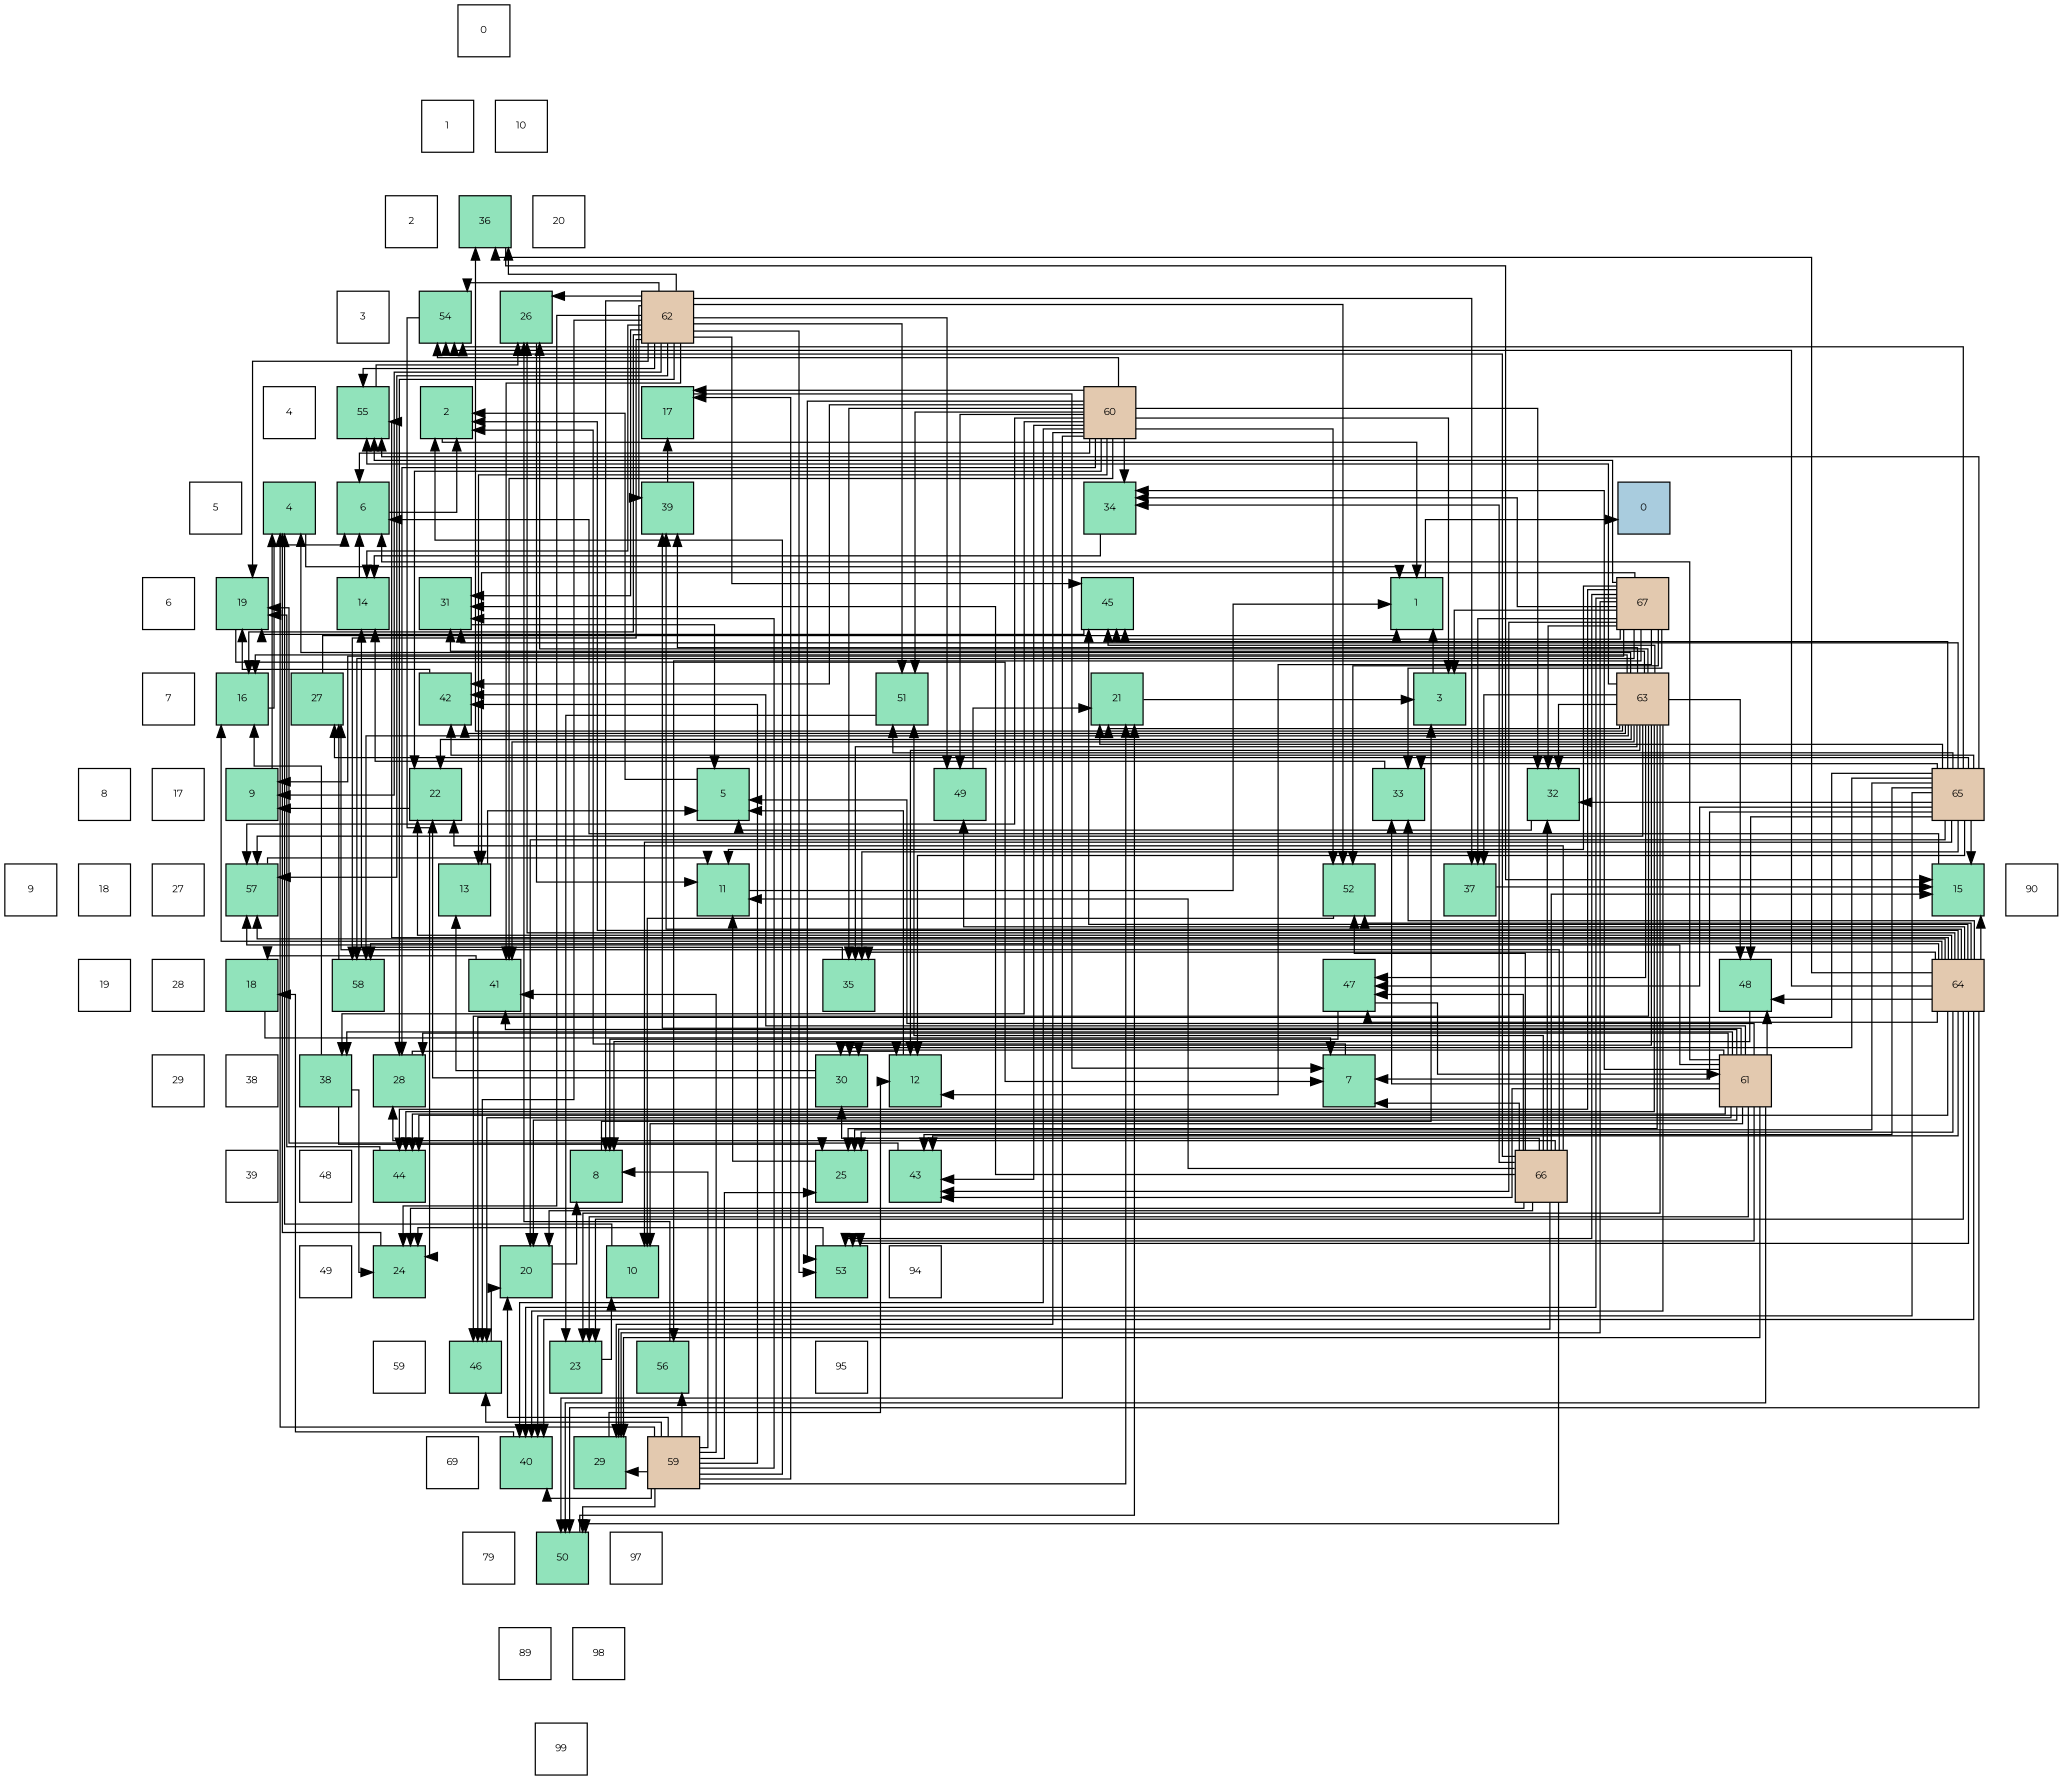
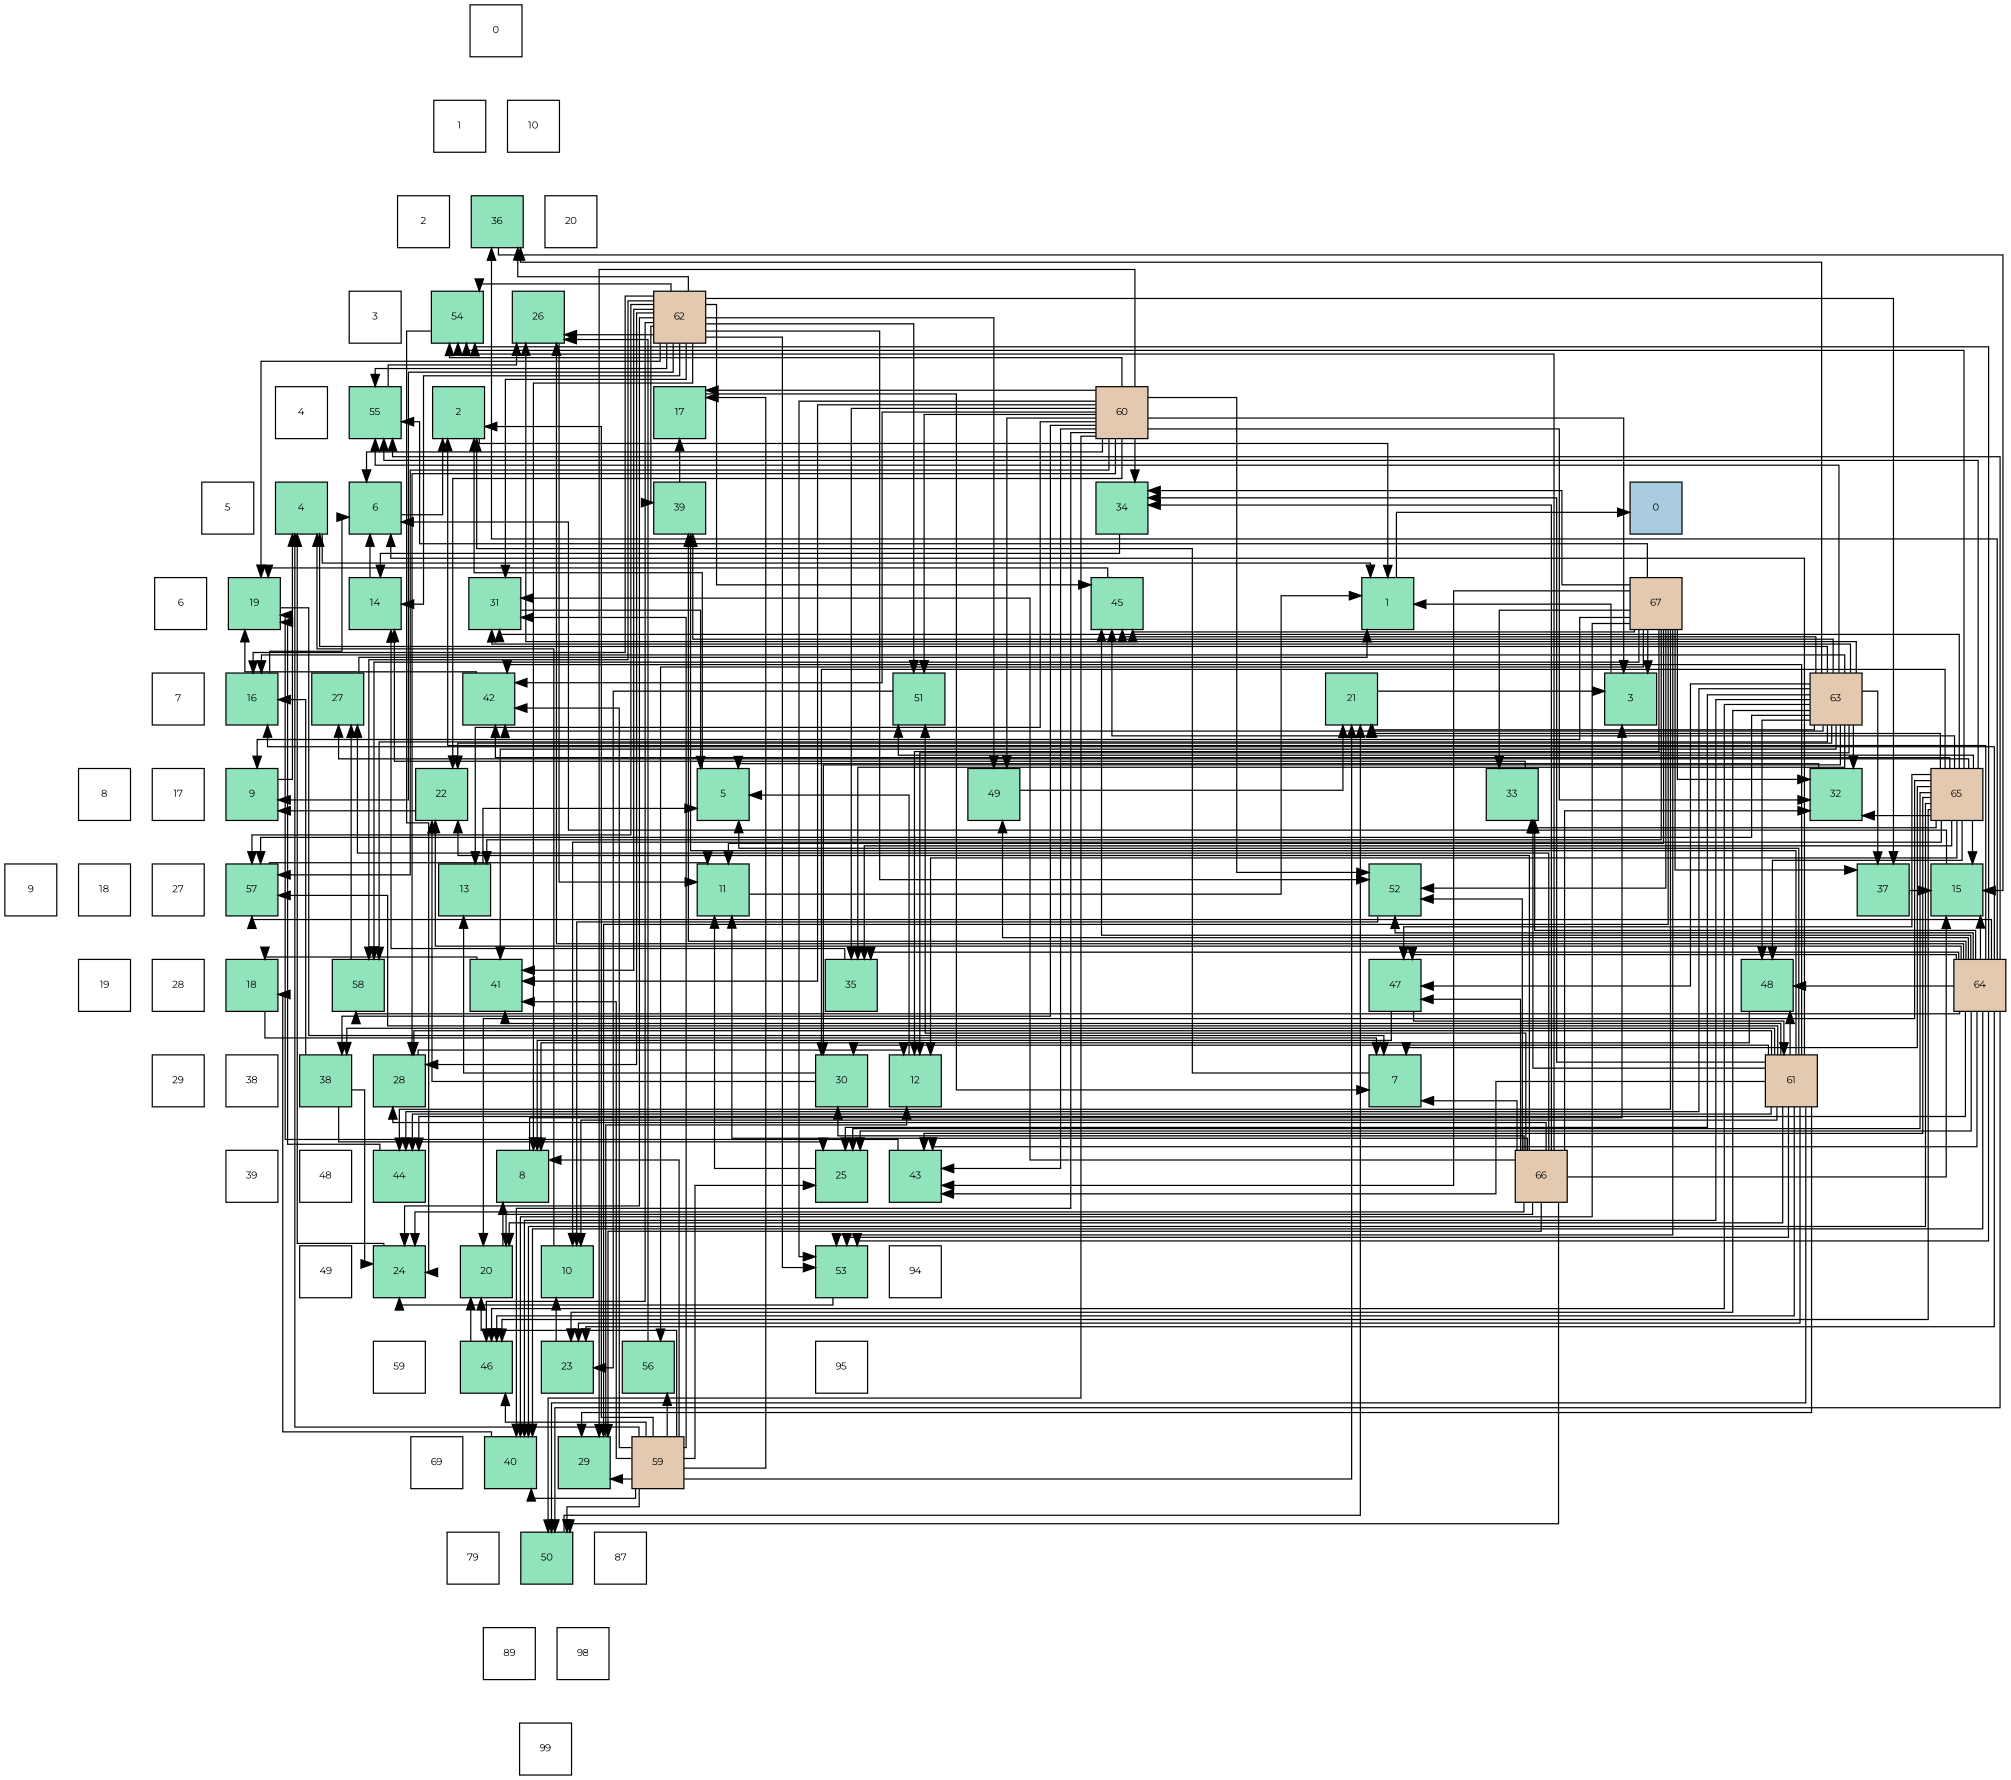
node "90": removed
node "97": label "97" -> "87"
